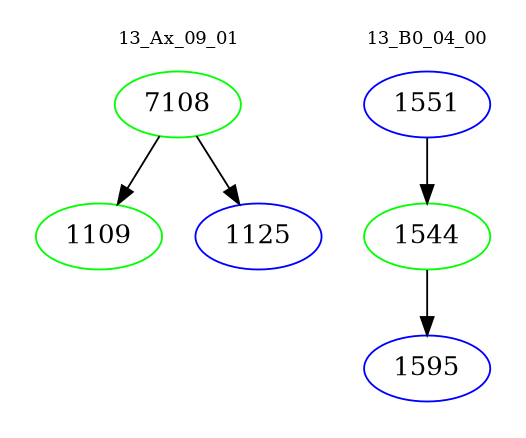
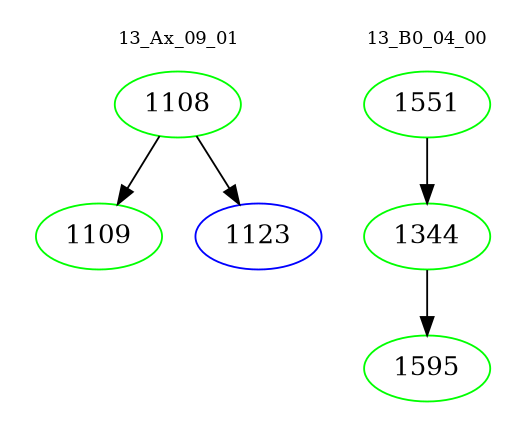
node "7108": label "7108" -> "1108"
node "1551": color blue -> green
node "1125": label "1125" -> "1123"
node "1544": label "1544" -> "1344"
node "1595": color blue -> green
